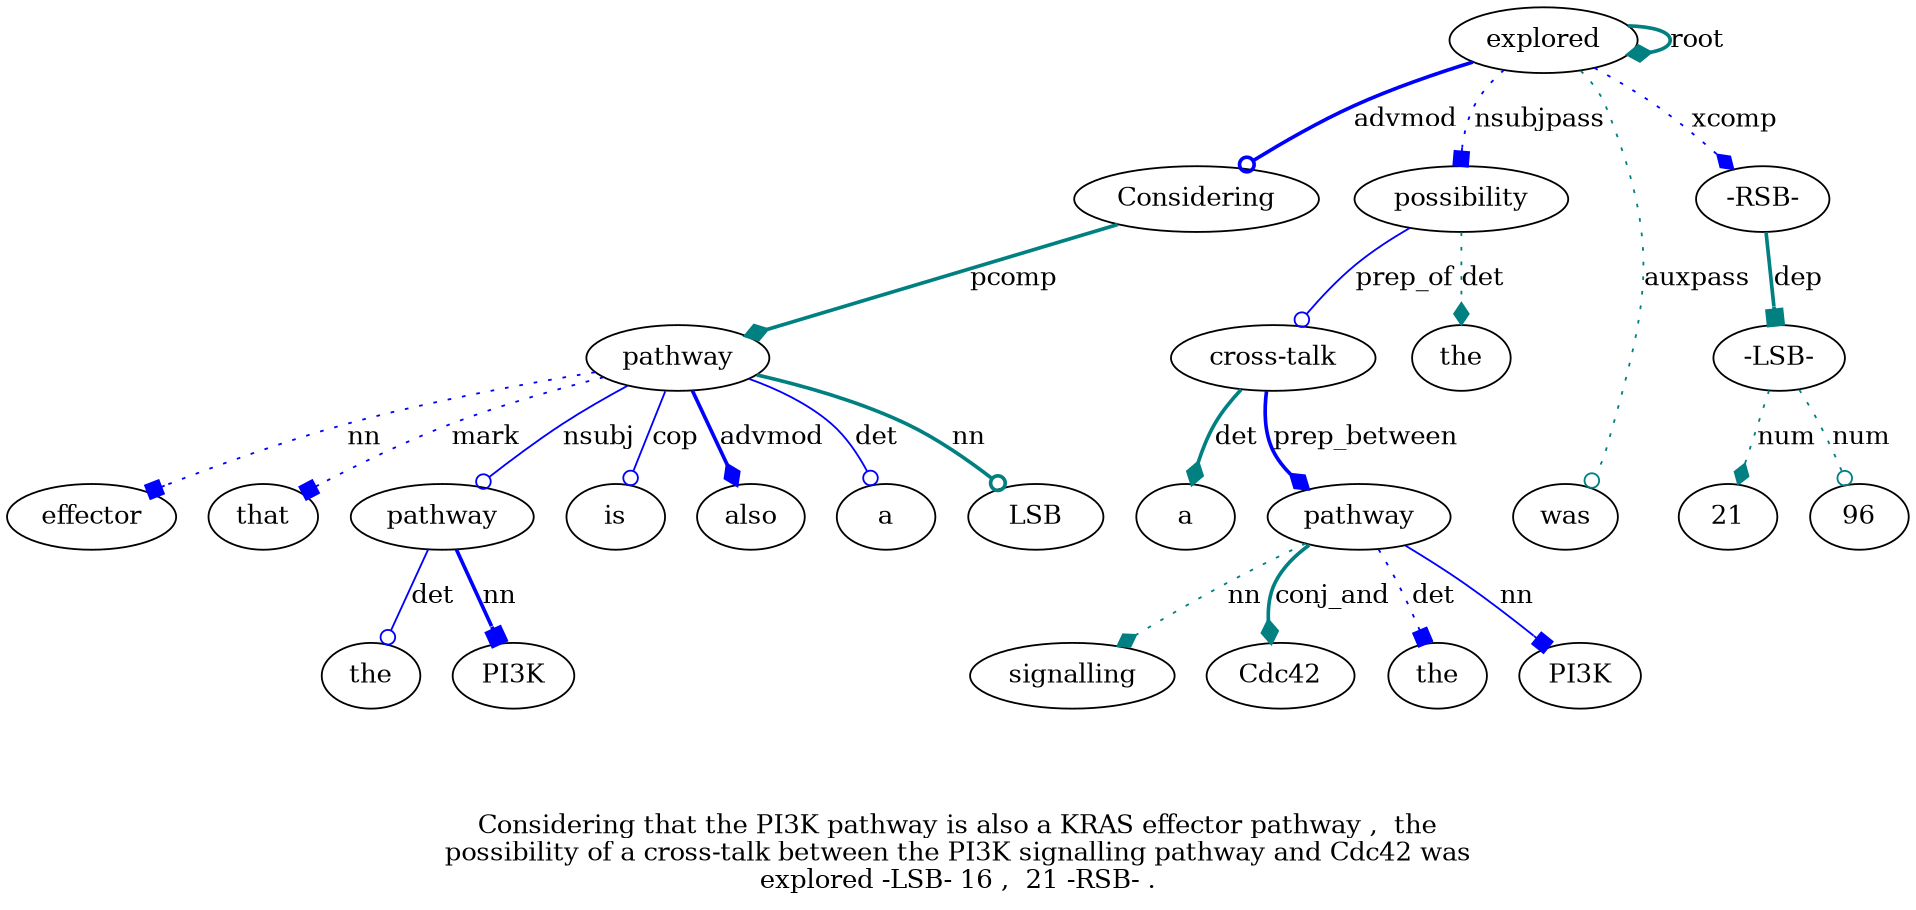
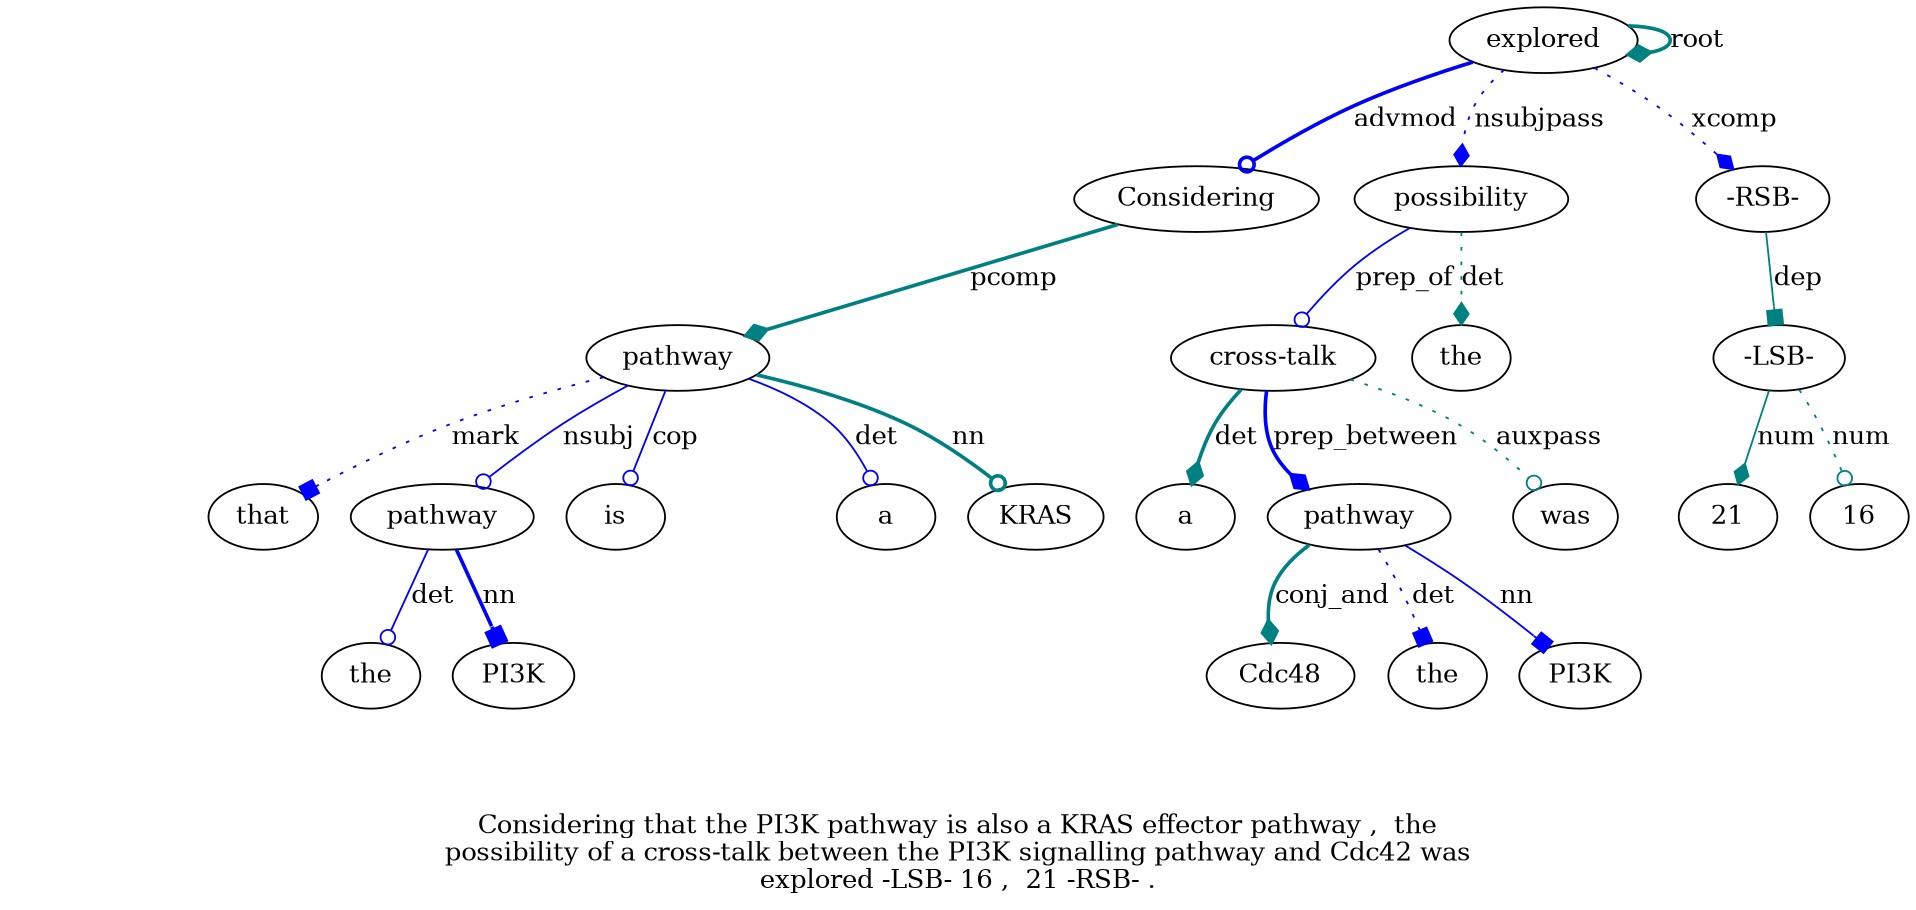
edge "explored" -> "possibility": arrowhead box -> diamond
edge "explored" -> "was": now "cross-talk" -> "was"
edge "-RSB-" -> "-LSB-": style bold -> solid
edge "-LSB-" -> "21": style dotted -> solid
node "effector": removed
node "also": removed
node "LSB": label "LSB" -> "KRAS"
node "96": label "96" -> "16"
node "signalling": removed
node "Cdc42": label "Cdc42" -> "Cdc48"
